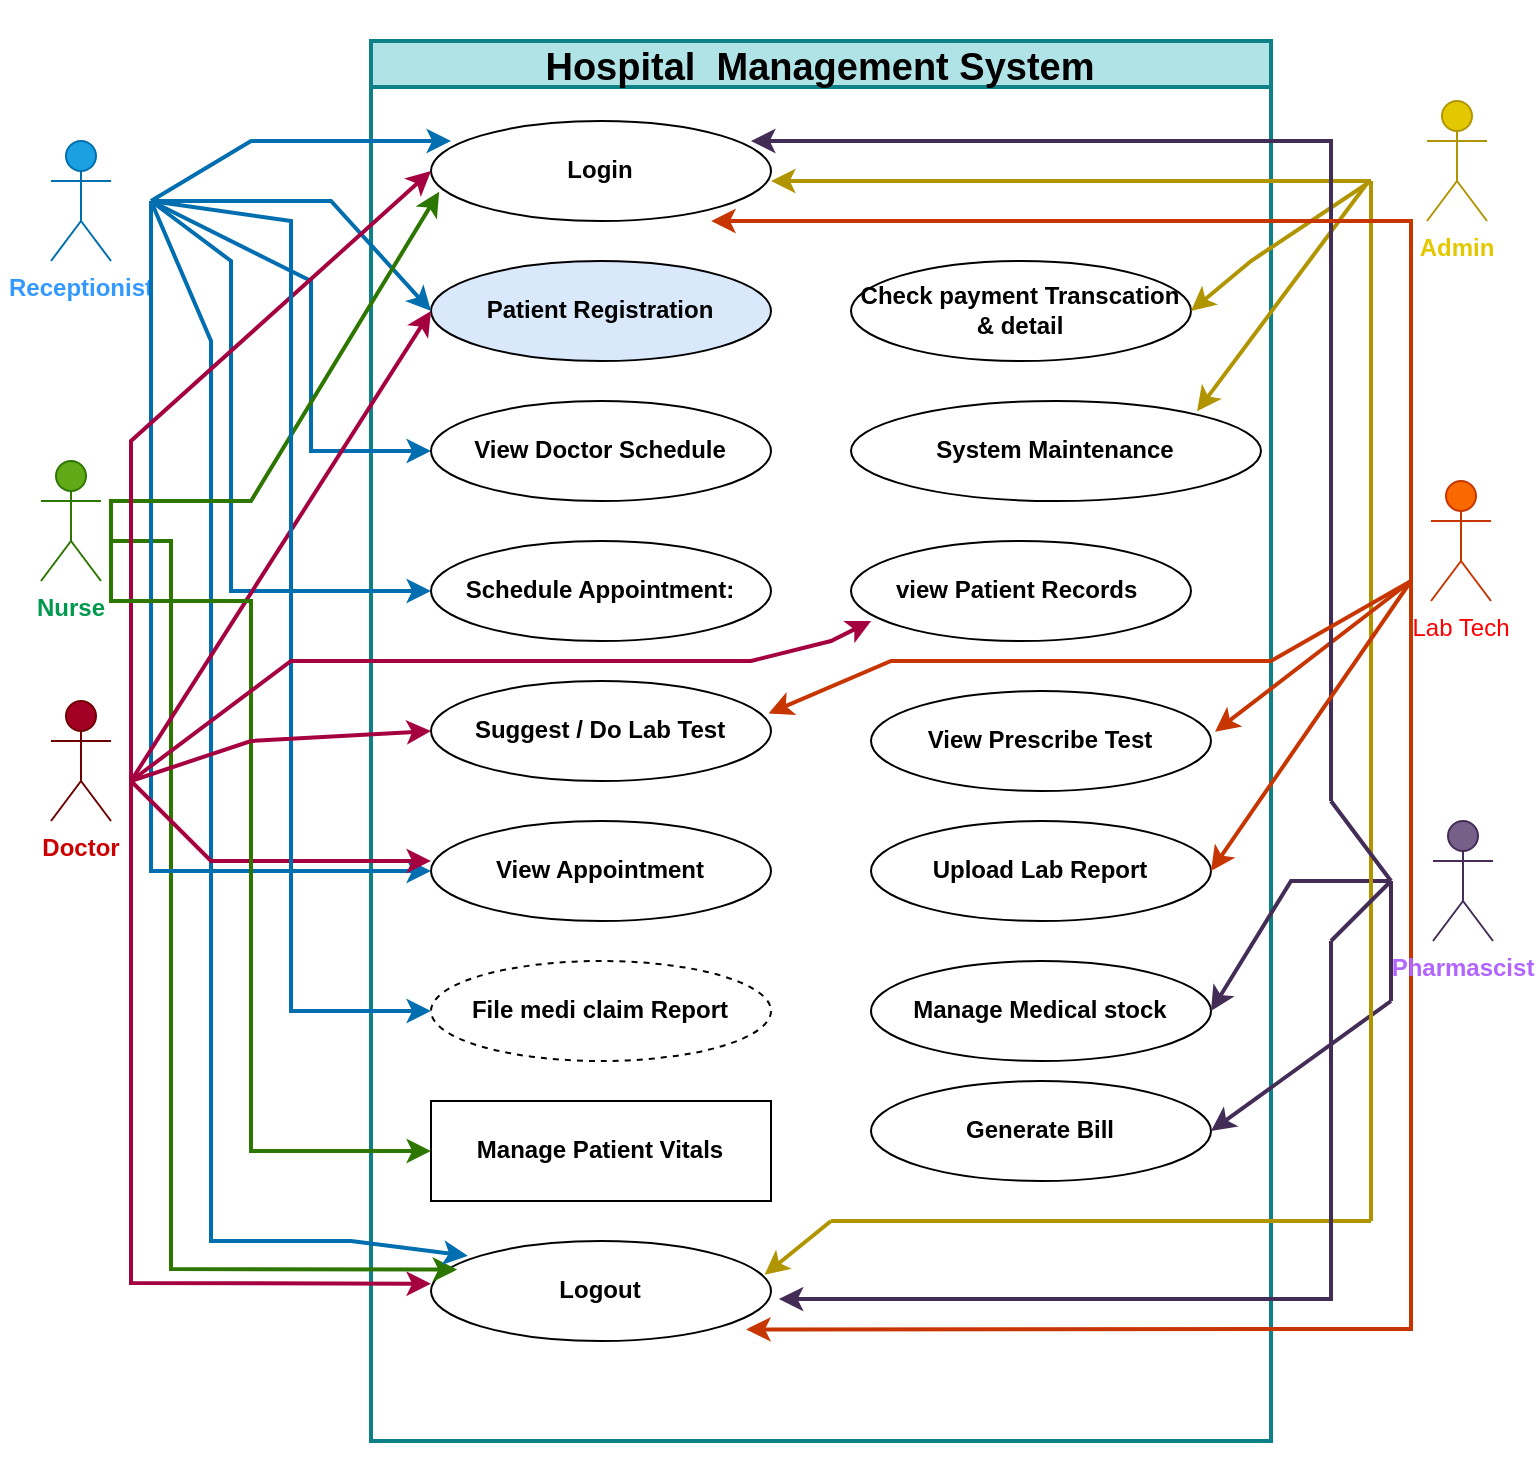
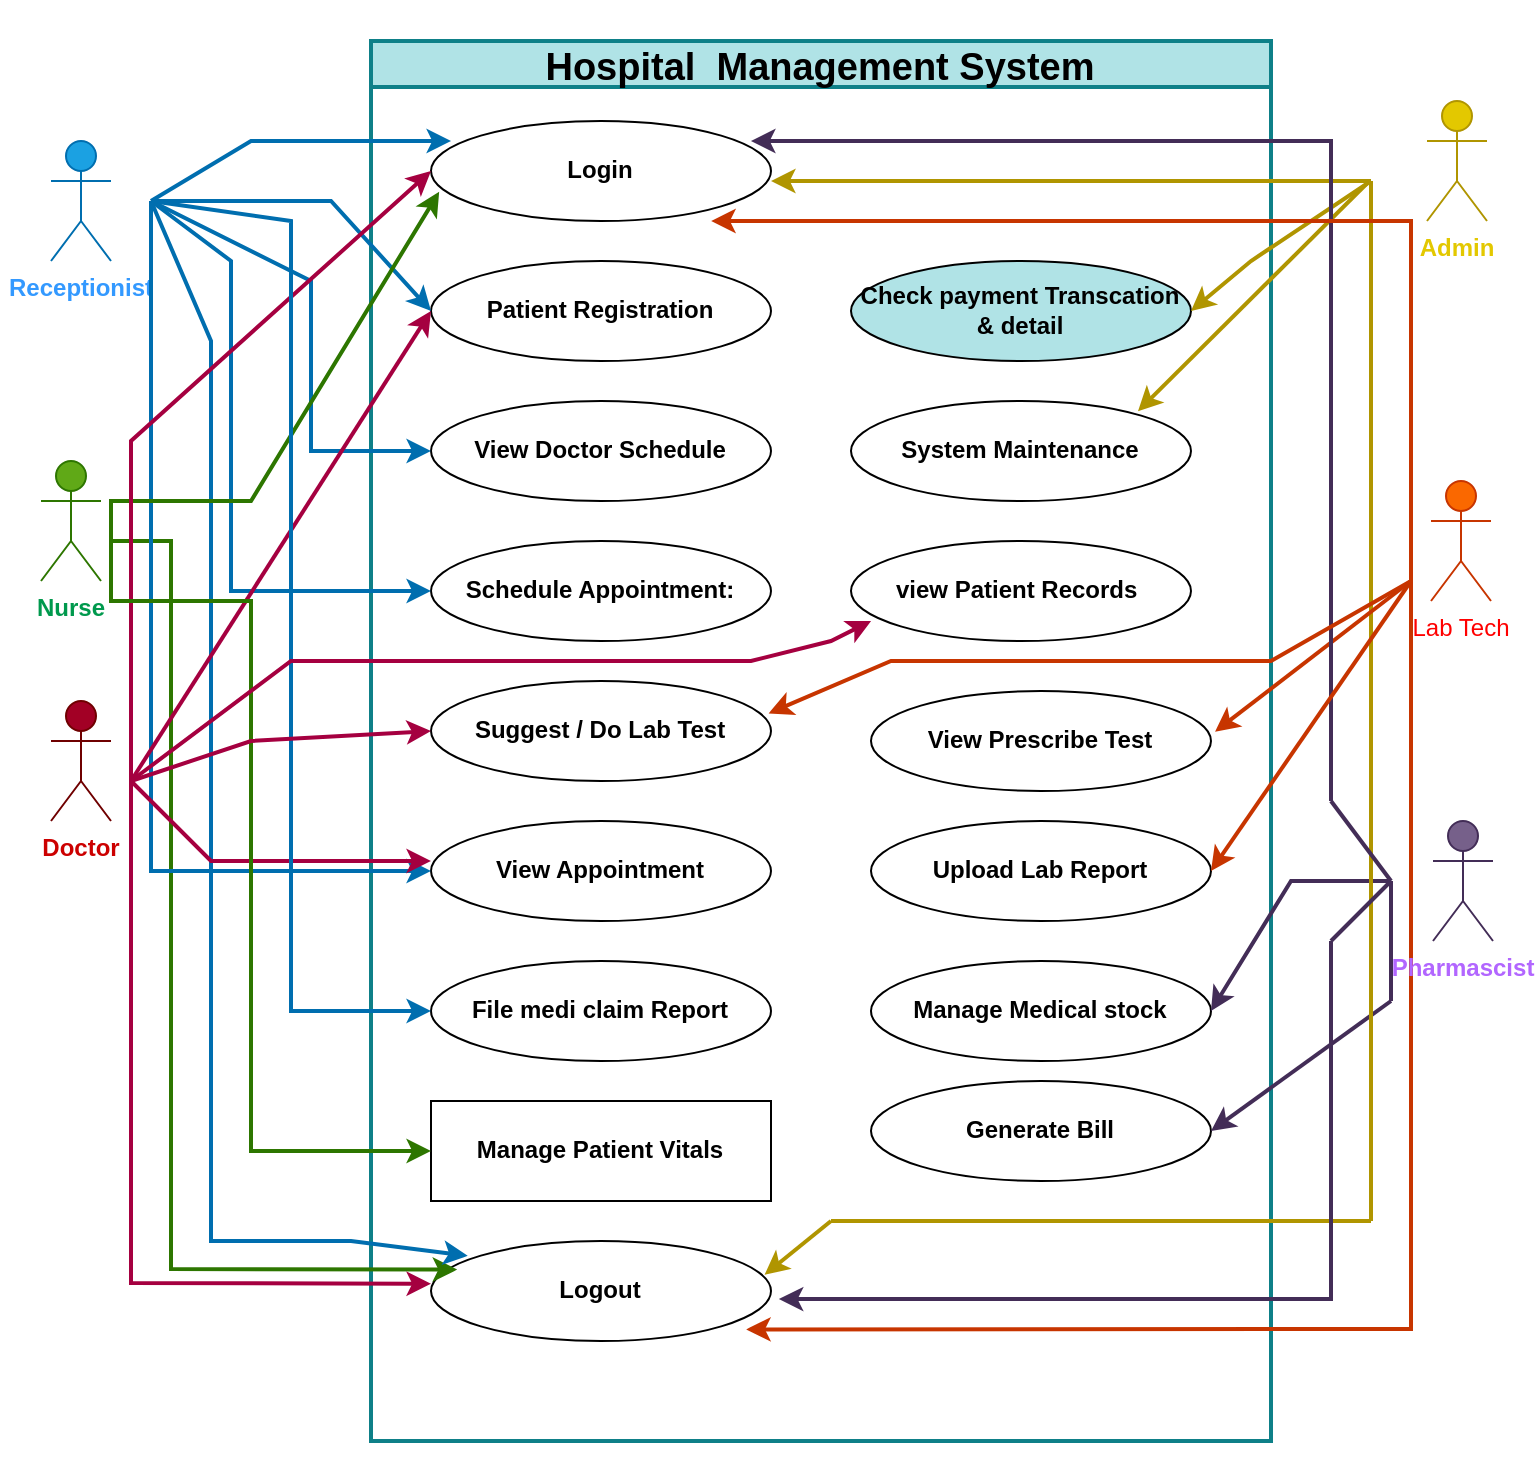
node "Patient Registration": fillcolor #dae8fc -> #ffffff
node "Check payment Transcation & detail": fillcolor #ffffff -> #b0e3e6
node "System Maintenance": size 410x100 -> 340x100
node "File medi claim Report": style dashed -> solid
